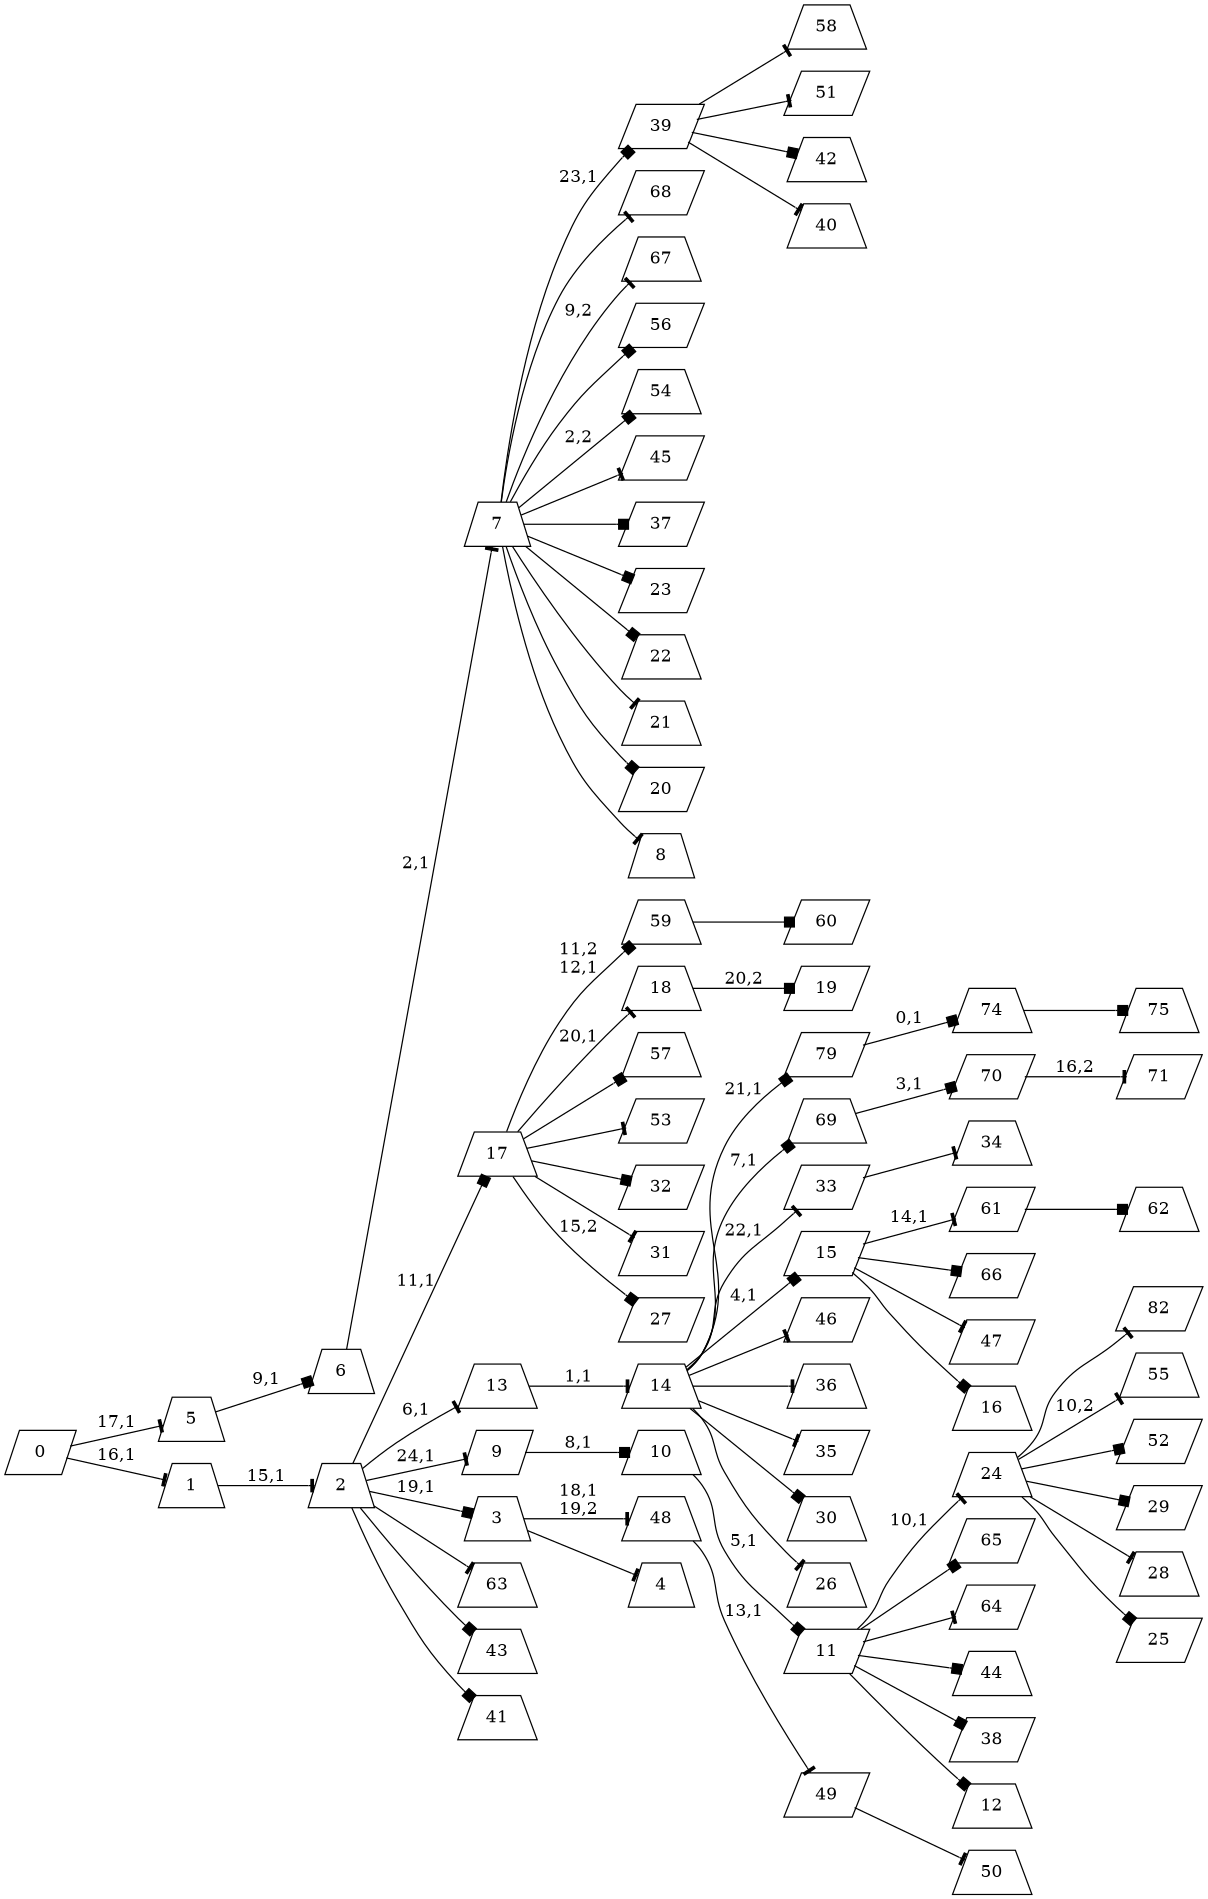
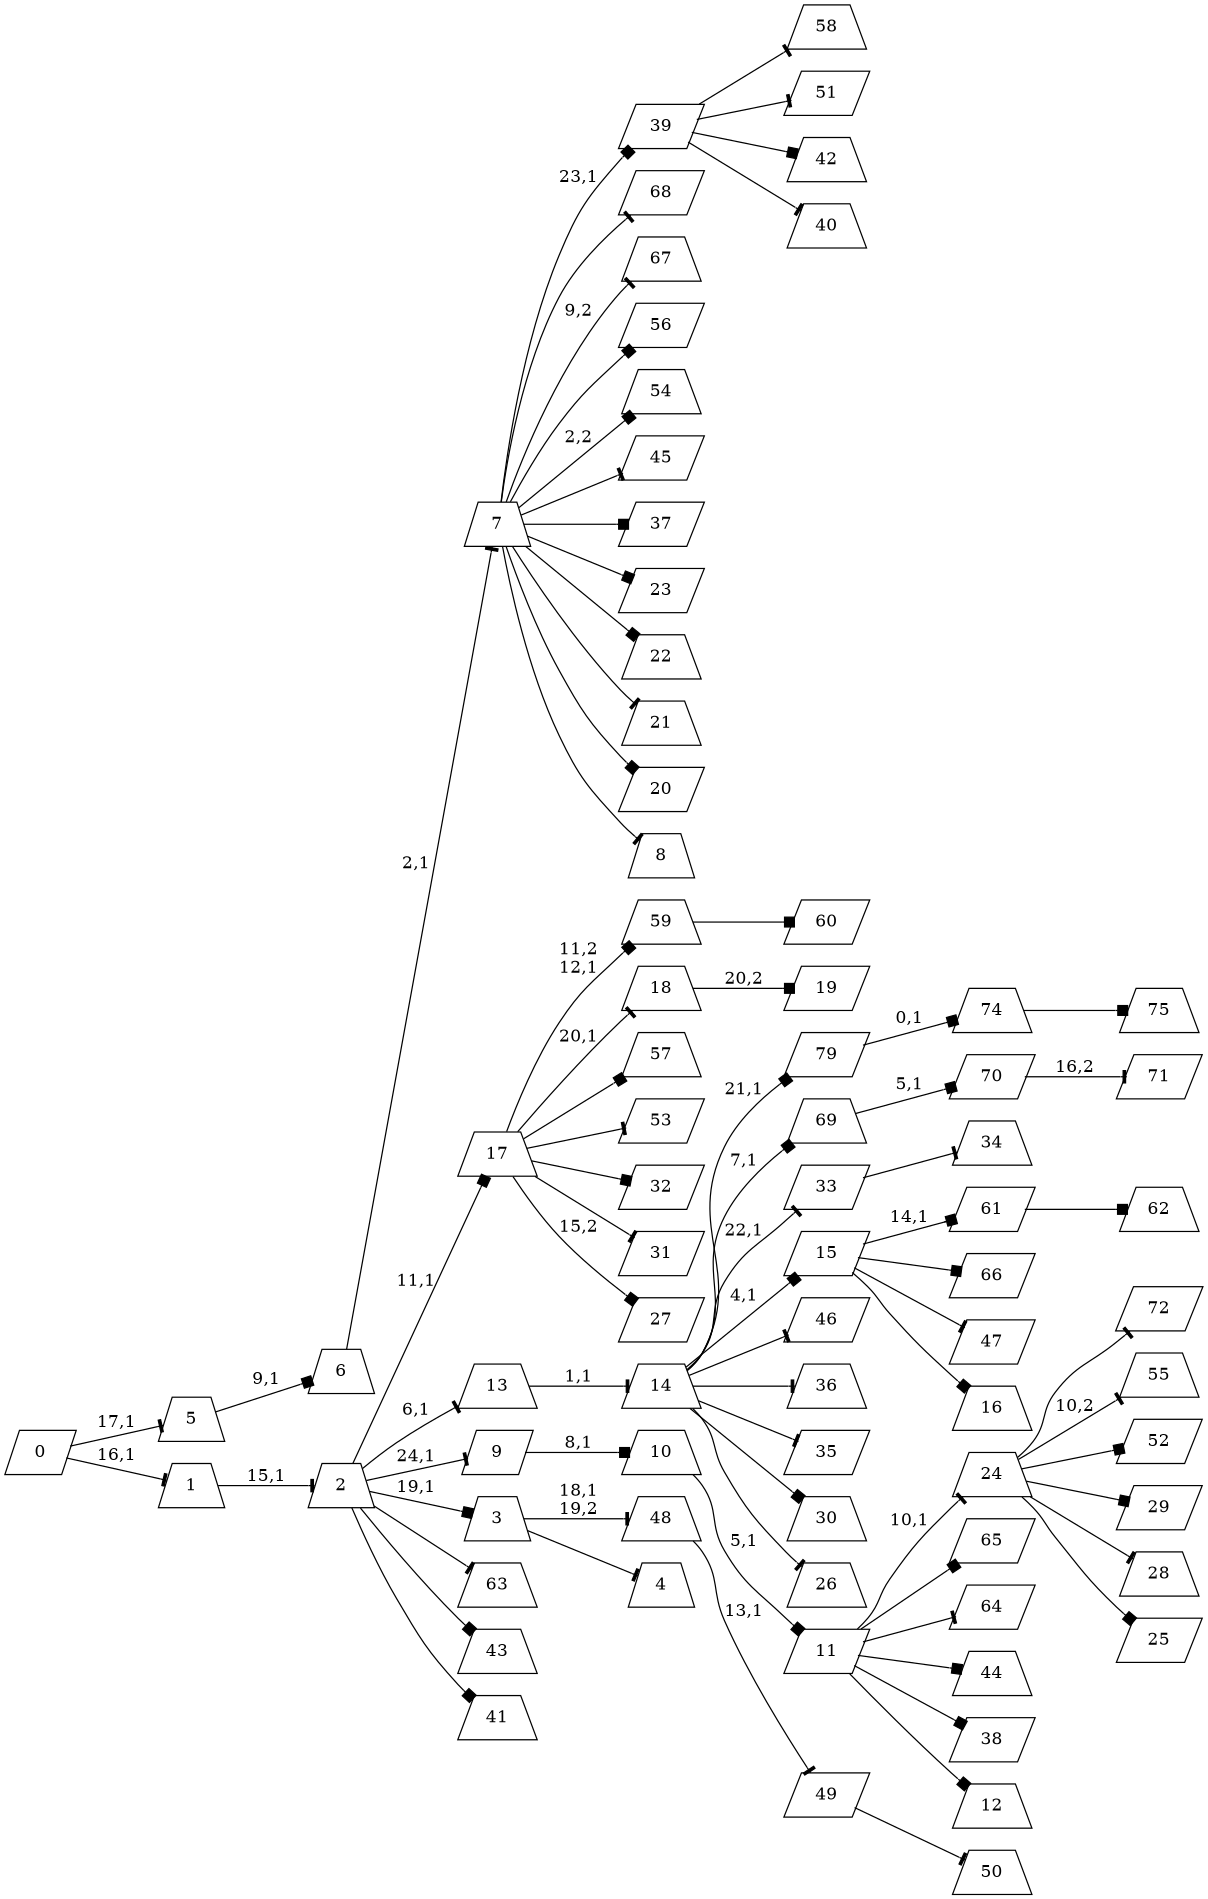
edge "69" -> "70": label "3,1" -> "5,1"
edge "15" -> "61": arrowhead tee -> box
node "82": label "82" -> "72"
